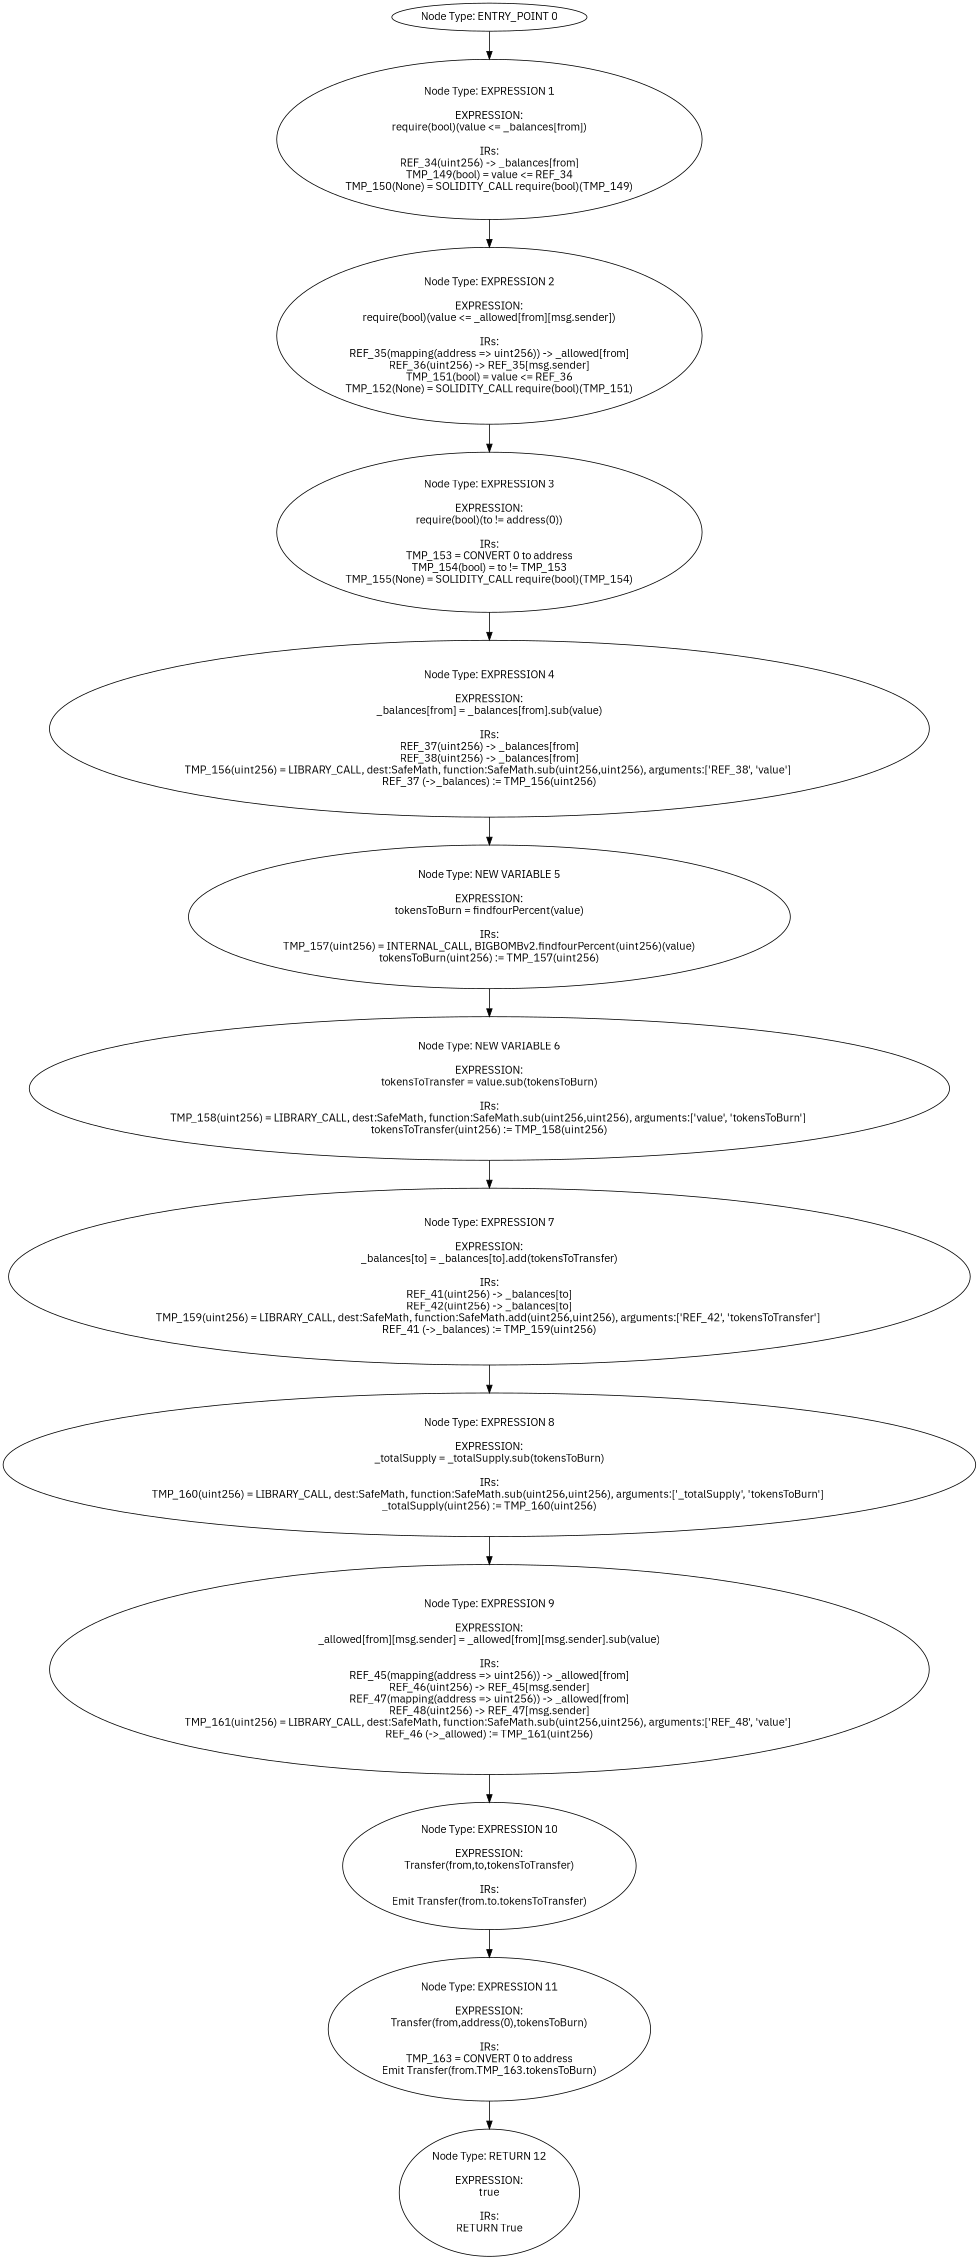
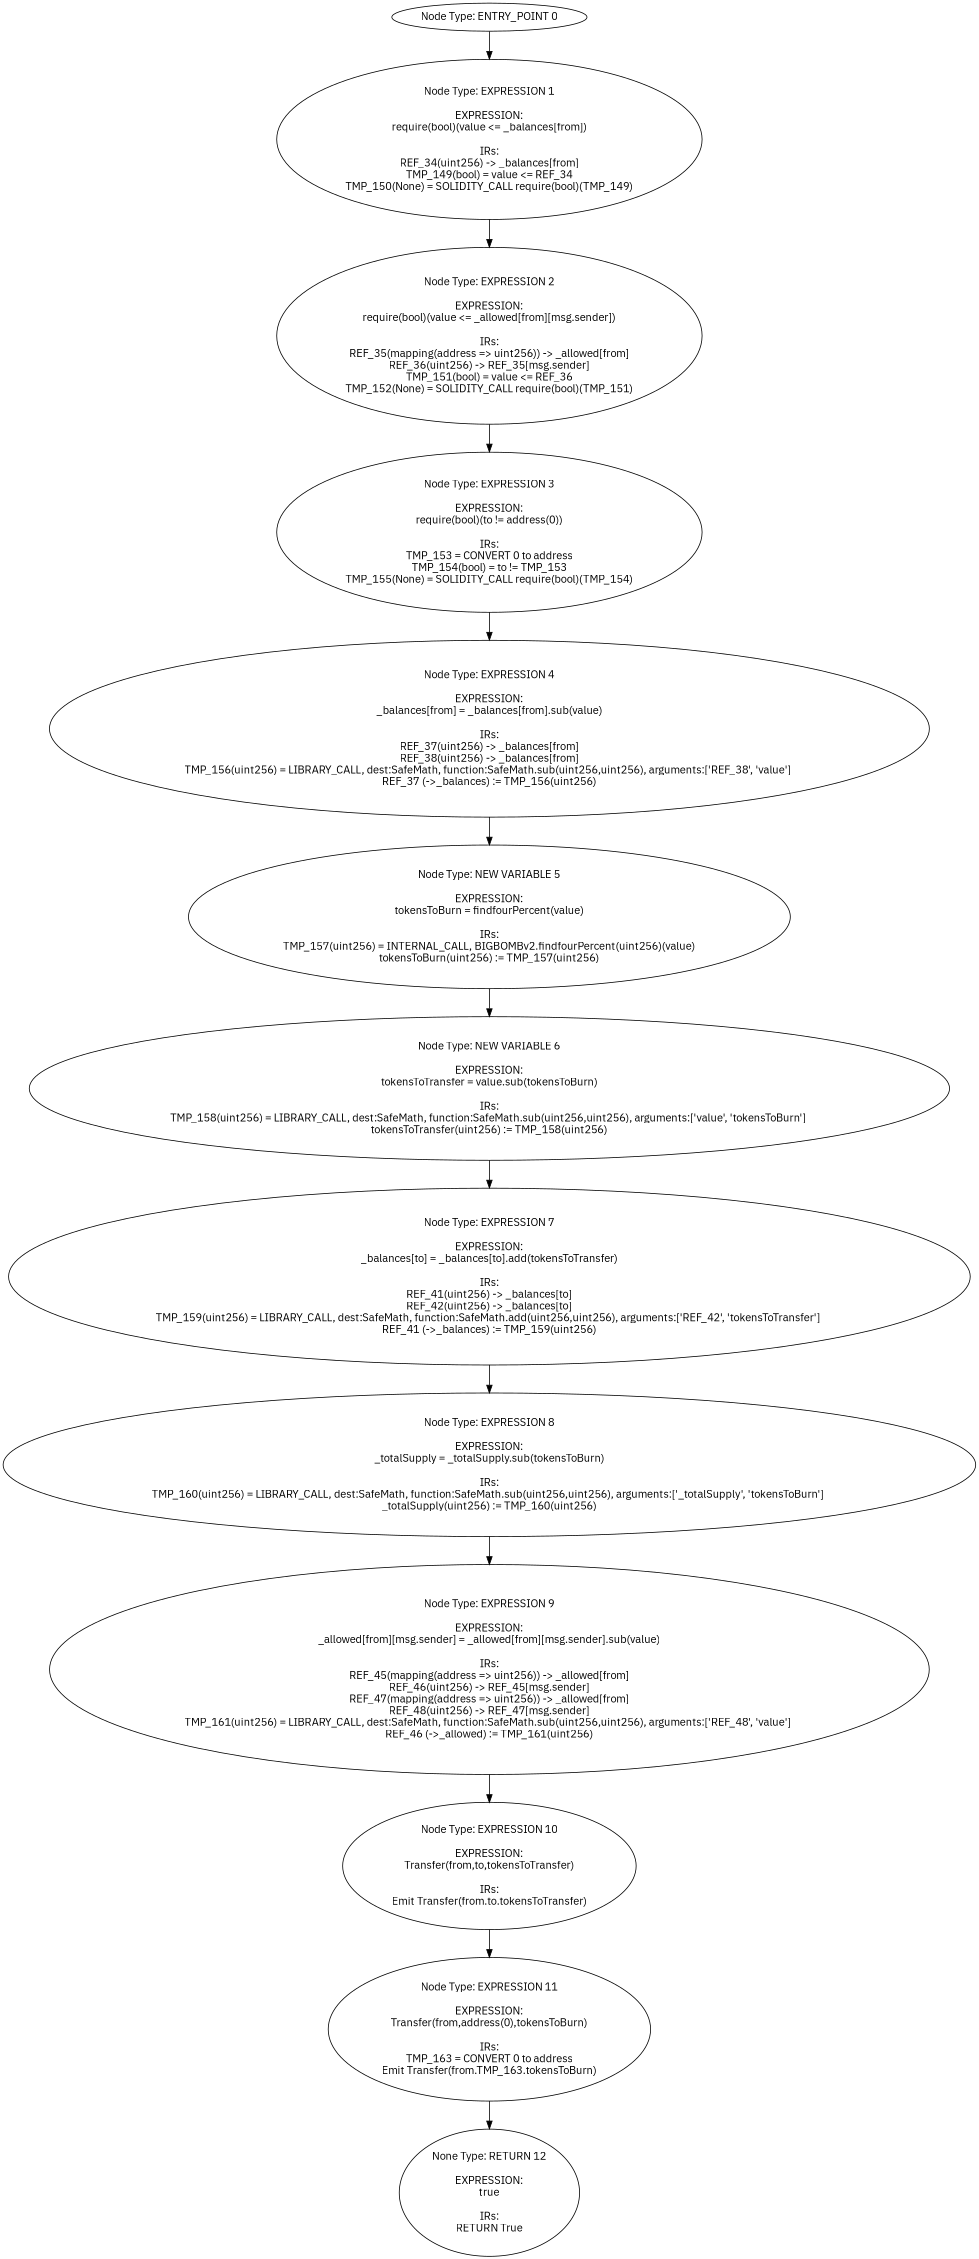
node "Node Type: RETURN 12 EXPRESSION: true IRs: RETURN True": label "Node Type: RETURN 12 EXPRESSION: true IRs: RETURN True" -> "None Type: RETURN 12 EXPRESSION: true IRs: RETURN True"
